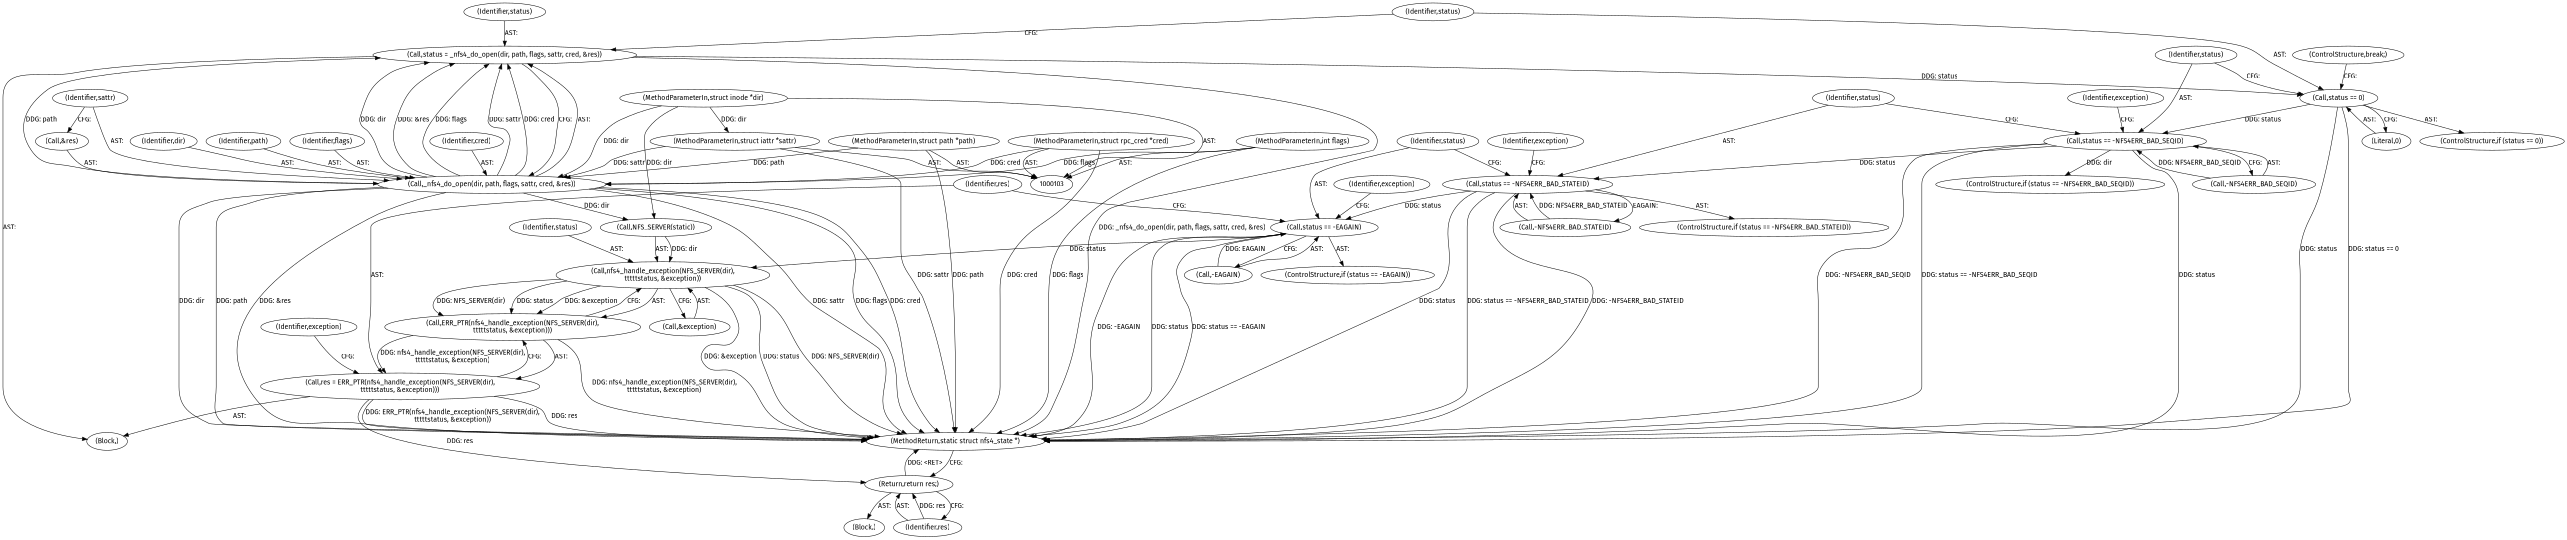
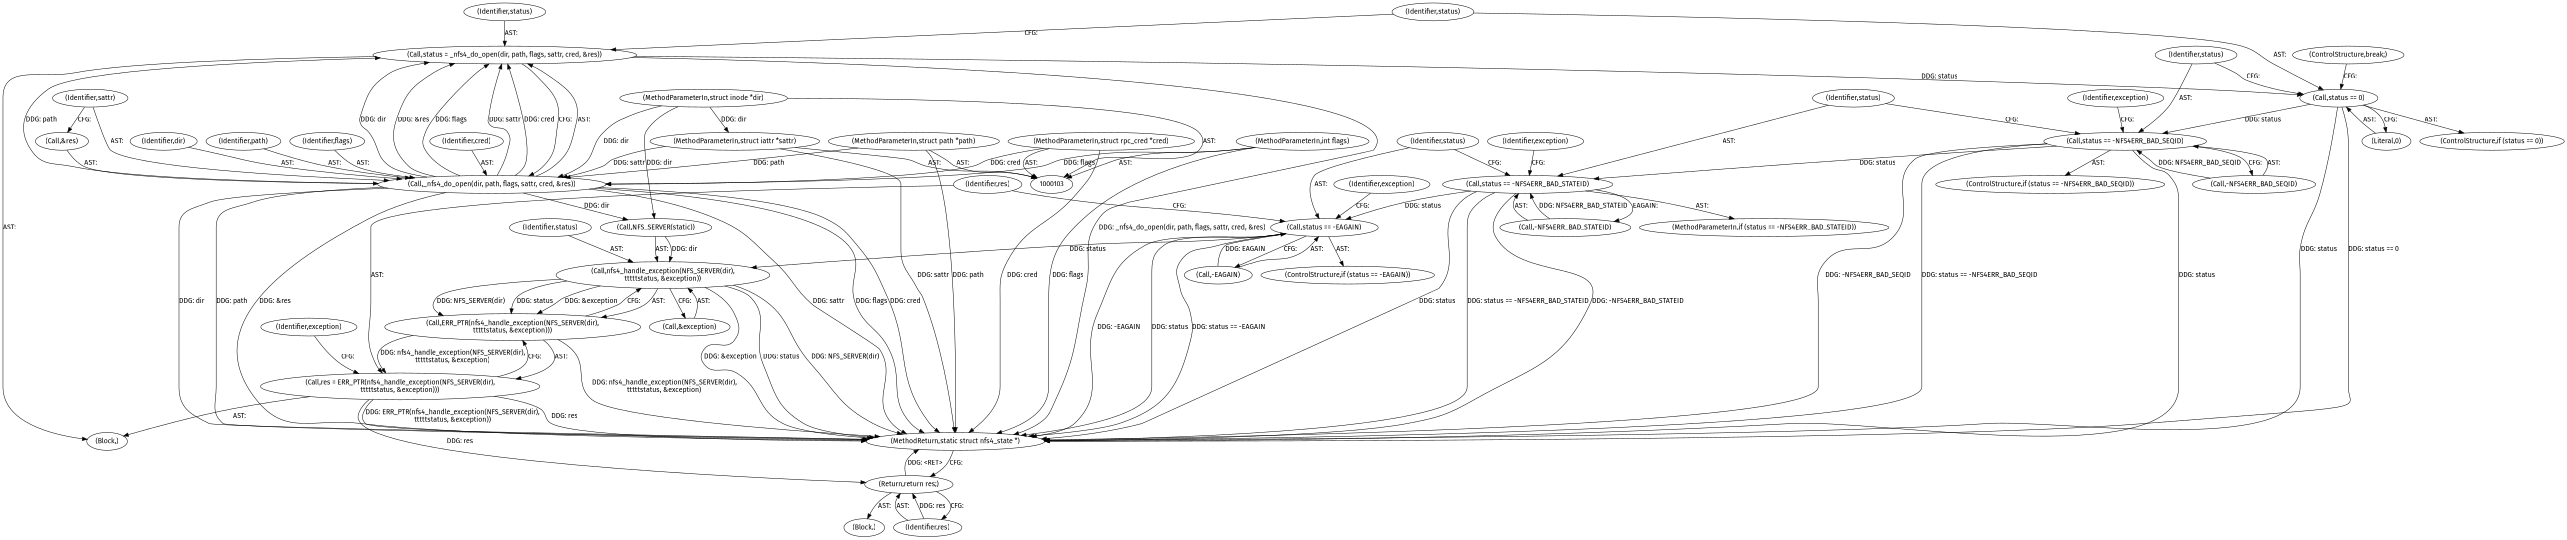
edge "(Call,status == -NFS4ERR_BAD_SEQID)" -> "(ControlStructure,if (status == -NFS4ERR_BAD_SEQID))": label "DDG: dir" -> "AST: "
node "(ControlStructure,if (status == -NFS4ERR_BAD_STATEID))": label "(ControlStructure,if (status == -NFS4ERR_BAD_STATEID))" -> "(MethodParameterIn,if (status == -NFS4ERR_BAD_STATEID))"
